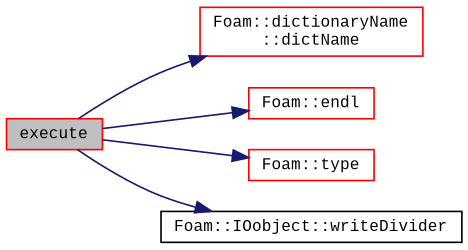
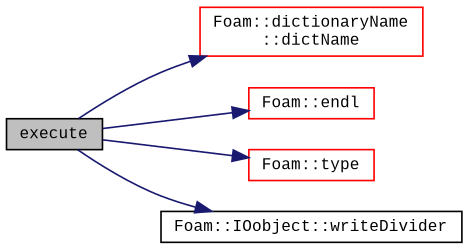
node "execute": color red -> black
